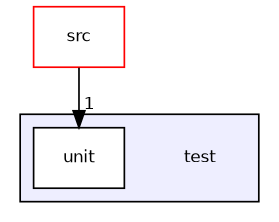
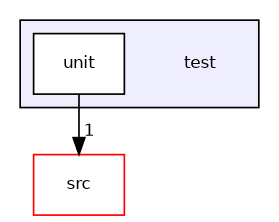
edge "src" -> "unit": reversed
